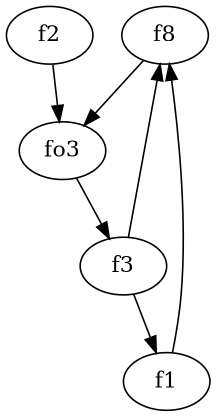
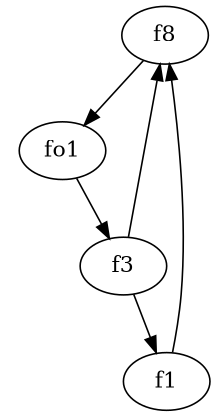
node "f2": removed
node "fo3": label "fo3" -> "fo1"
